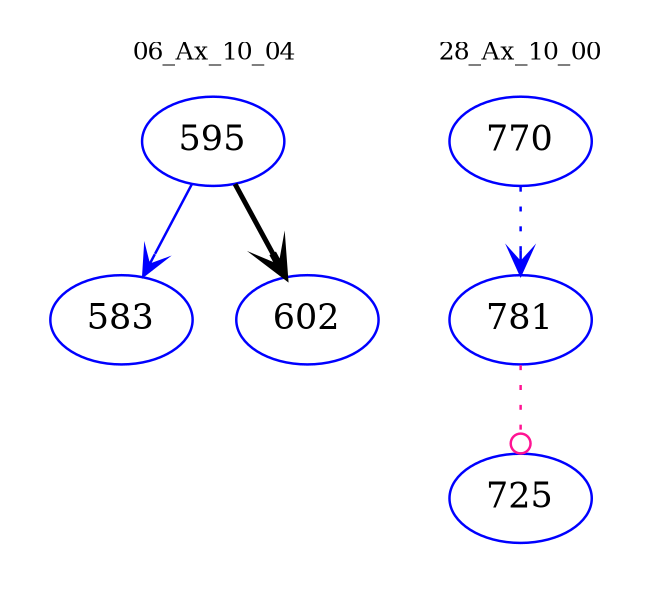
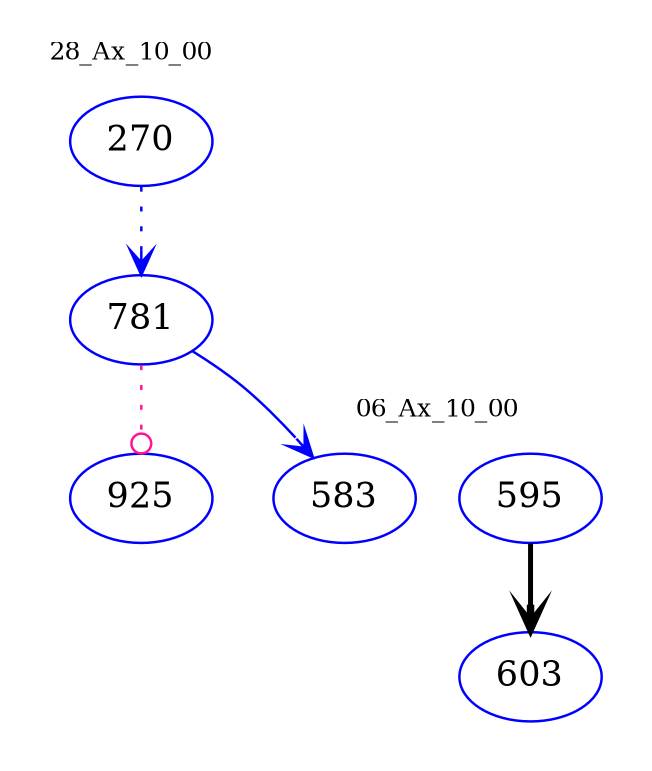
cluster "06_Ax_10_04": label "06_Ax_10_04" -> "06_Ax_10_00"
node "770": label "770" -> "270"
edge "595" -> "583": now "781" -> "583"
node "602": label "602" -> "603"
node "725": label "725" -> "925"
